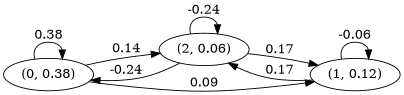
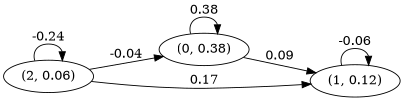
edge "(0, 0.38)" -> "(2, 0.06)": removed, label "0.14"
edge "(2, 0.06)" -> "(0, 0.38)": label "-0.24" -> "-0.04"
edge "(1, 0.12)" -> "(2, 0.06)": removed, label "0.17"
